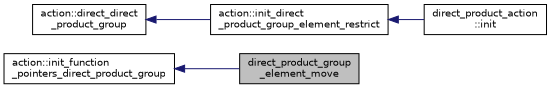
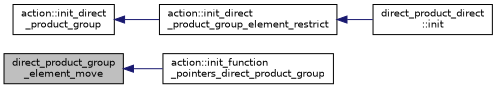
node "action::direct_direct _product_group": label "action::direct_direct _product_group" -> "action::init_direct _product_group"
node "direct_product_action ::init": label "direct_product_action ::init" -> "direct_product_direct ::init"
edge "direct_product_group _element_move" -> "action::init_function _pointers_direct_product_group": reversed
